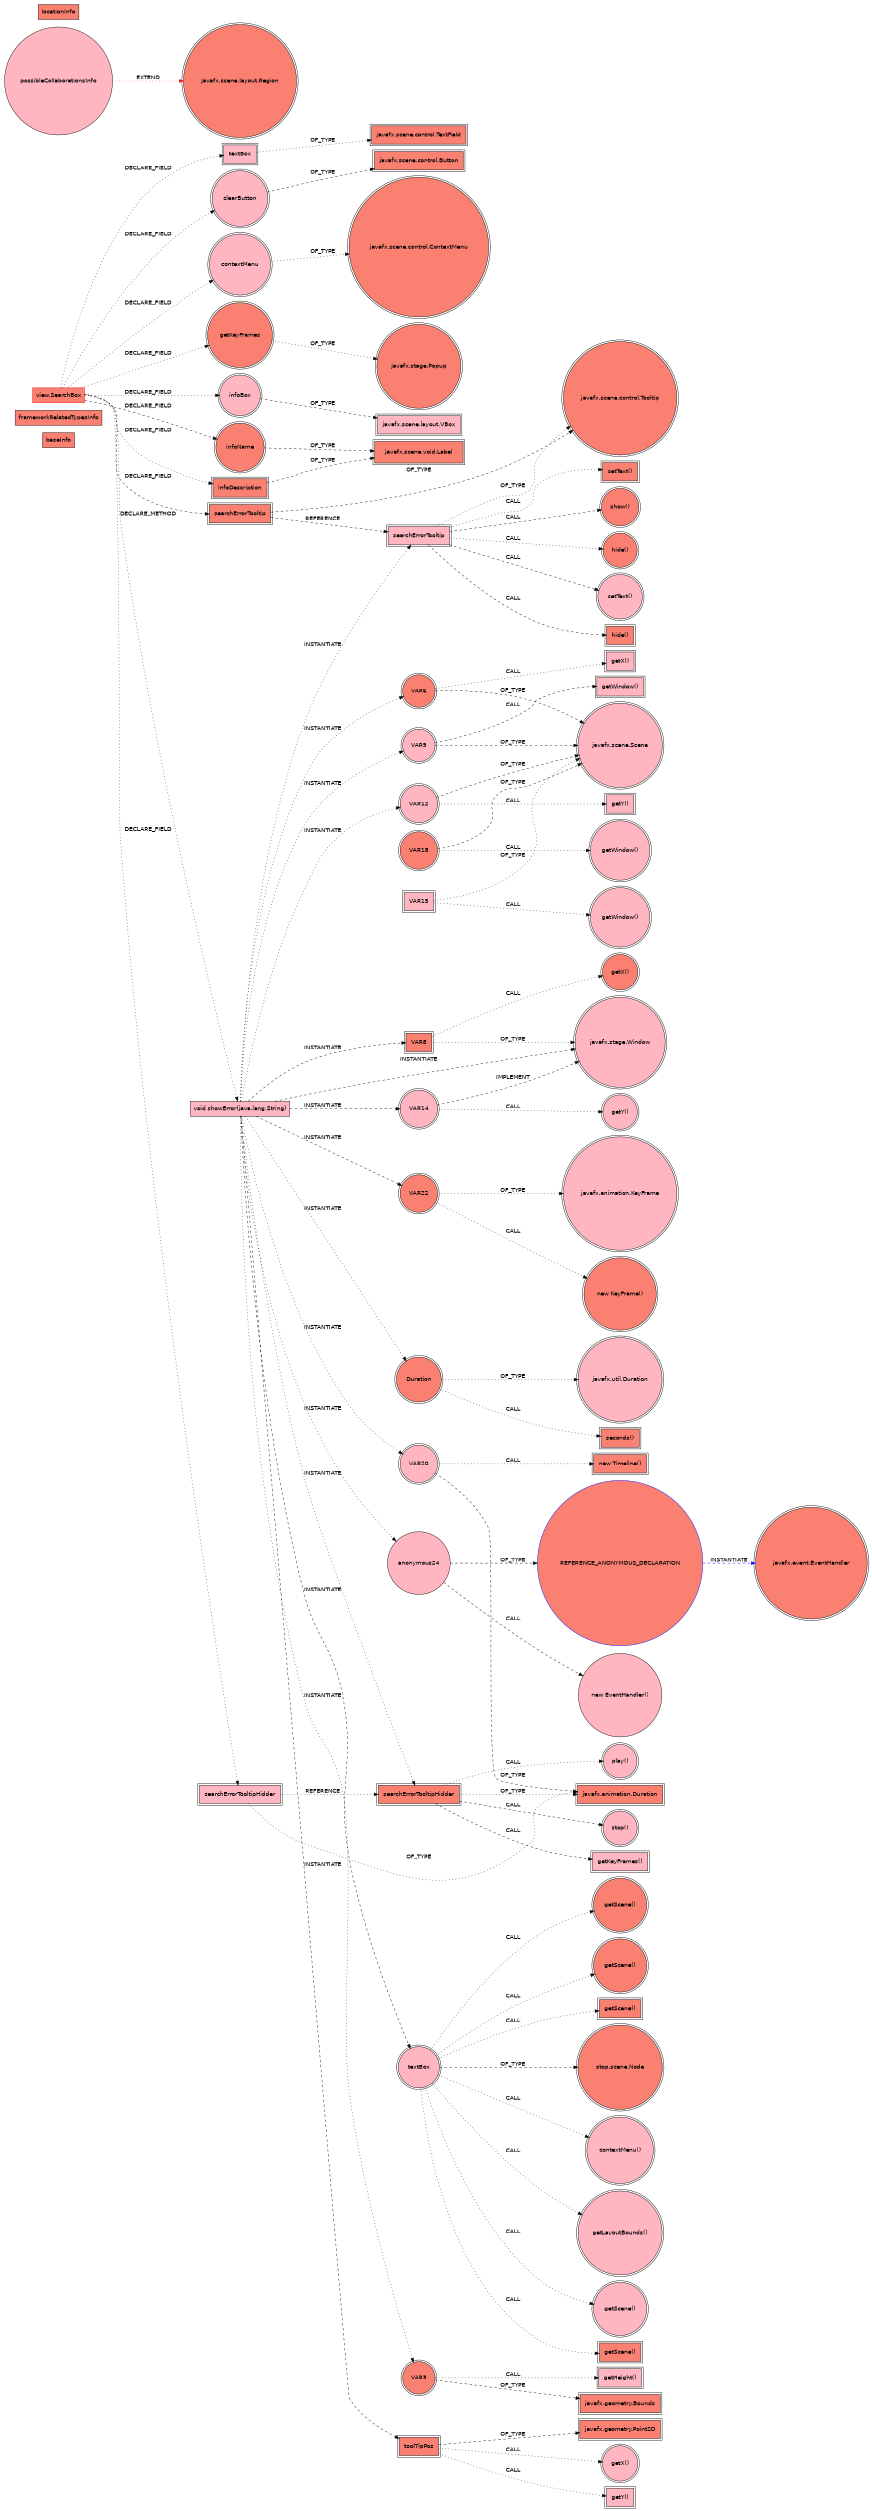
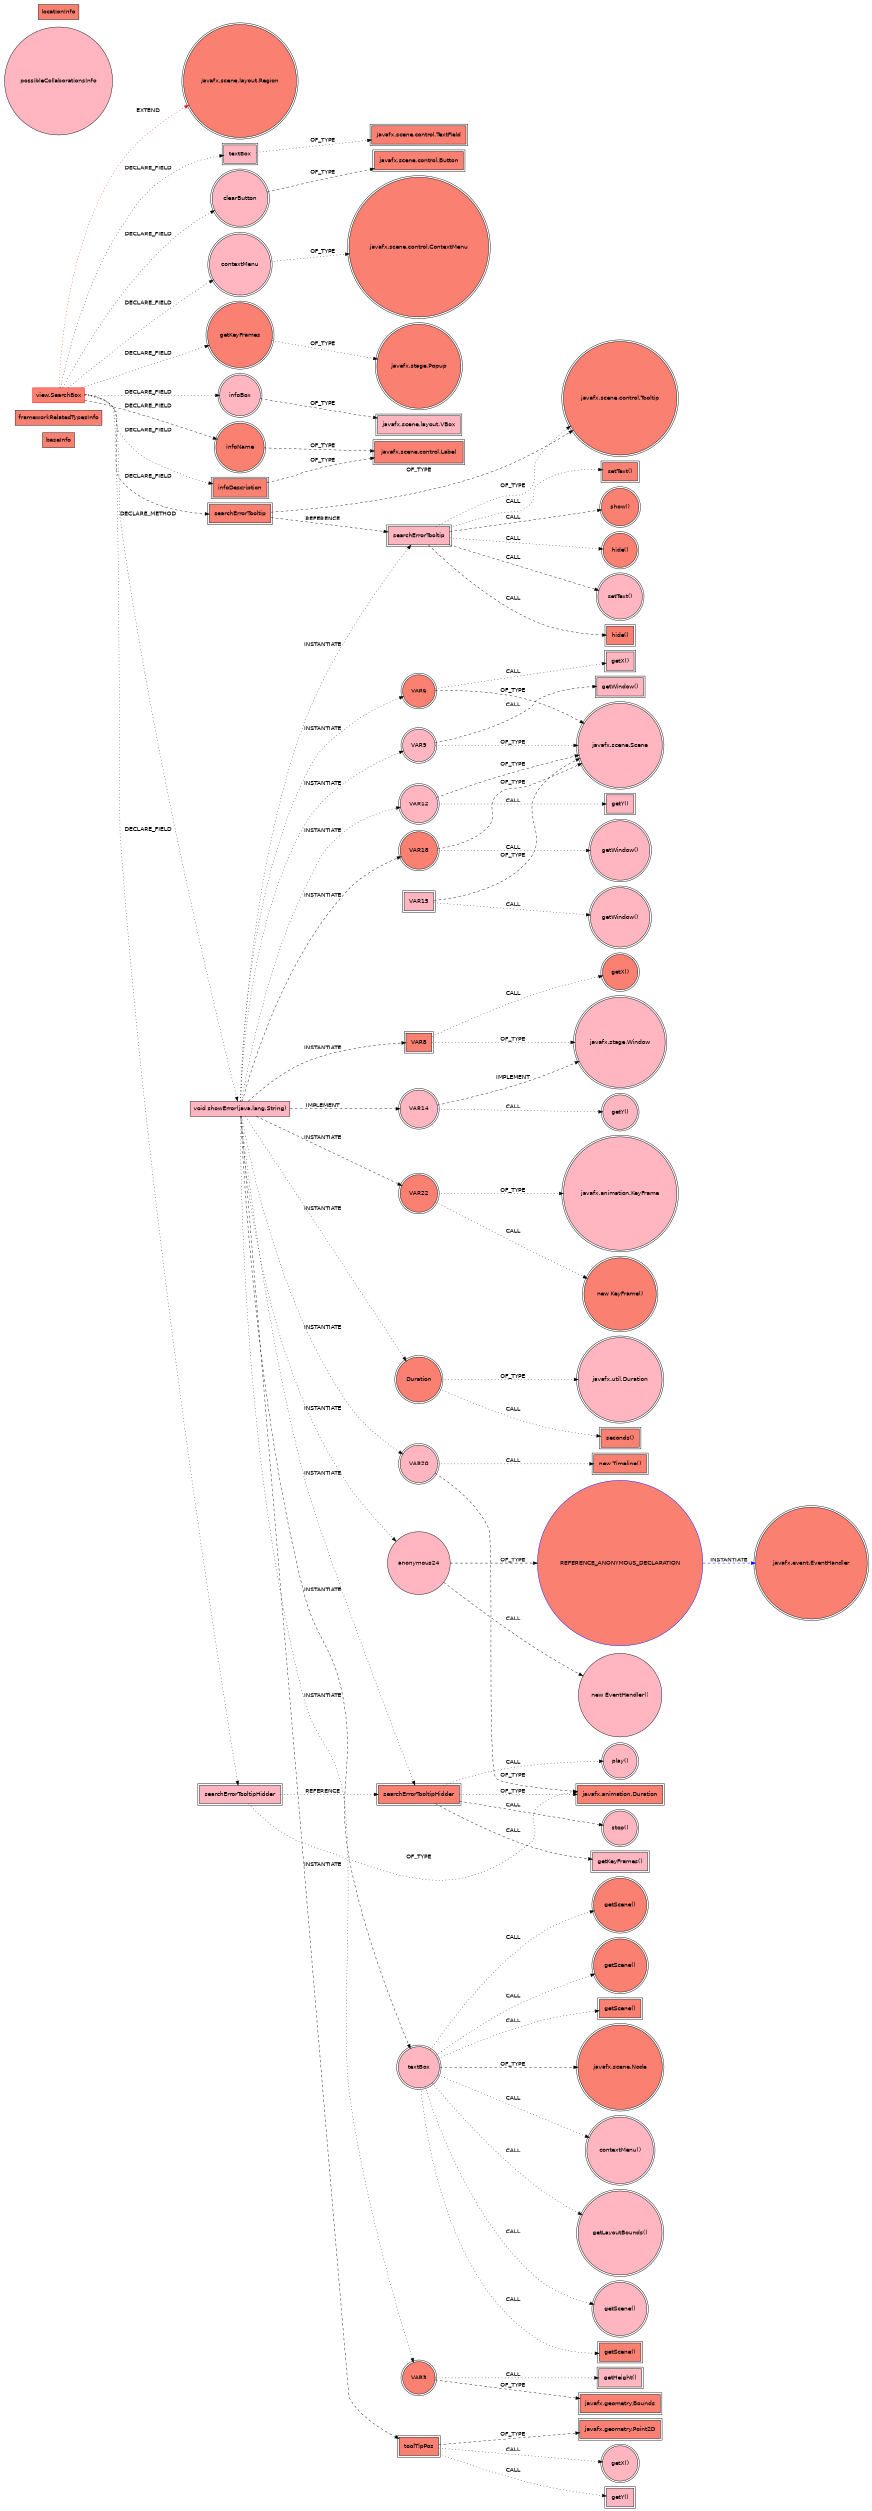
edge "possibleCollaborationsInfo" -> "javafx.scene.layout.Region": now "view.SearchBox" -> "javafx.scene.layout.Region"
node "javafx.scene.void.Label": label "javafx.scene.void.Label" -> "javafx.scene.control.Label"
edge "VAR9" -> "javafx.scene.Scene": style dashed -> dotted
edge "VAR15" -> "javafx.scene.Scene": style dotted -> dashed
edge "void showError(java.lang.String)" -> "javafx.stage.Window": now "void showError(java.lang.String)" -> "VAR18"
edge "void showError(java.lang.String)" -> "VAR14": label "INSTANTIATE" -> "IMPLEMENT"
node "stop.scene.Node": label "stop.scene.Node" -> "javafx.scene.Node"
